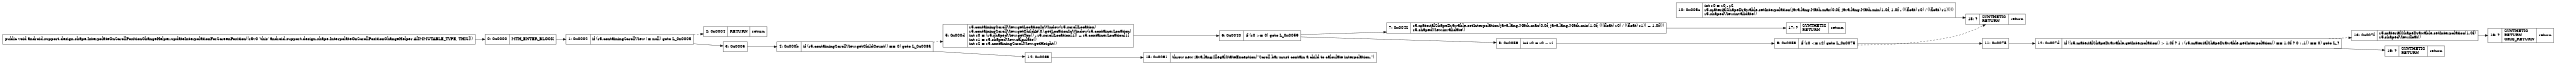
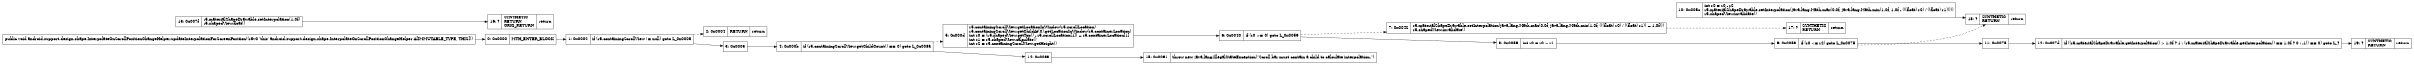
edge "7: 0x0042" -> "17: ?": style solid -> dashed
edge "6: 0x0040" -> "7: 0x0042": style solid -> dashed
edge "12: 0x007d" -> "13: 0x007f": removed
